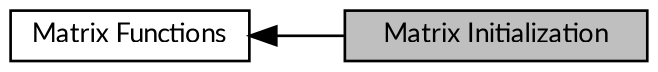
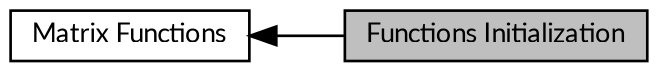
node "Matrix Initialization": label "Matrix Initialization" -> "Functions Initialization"
